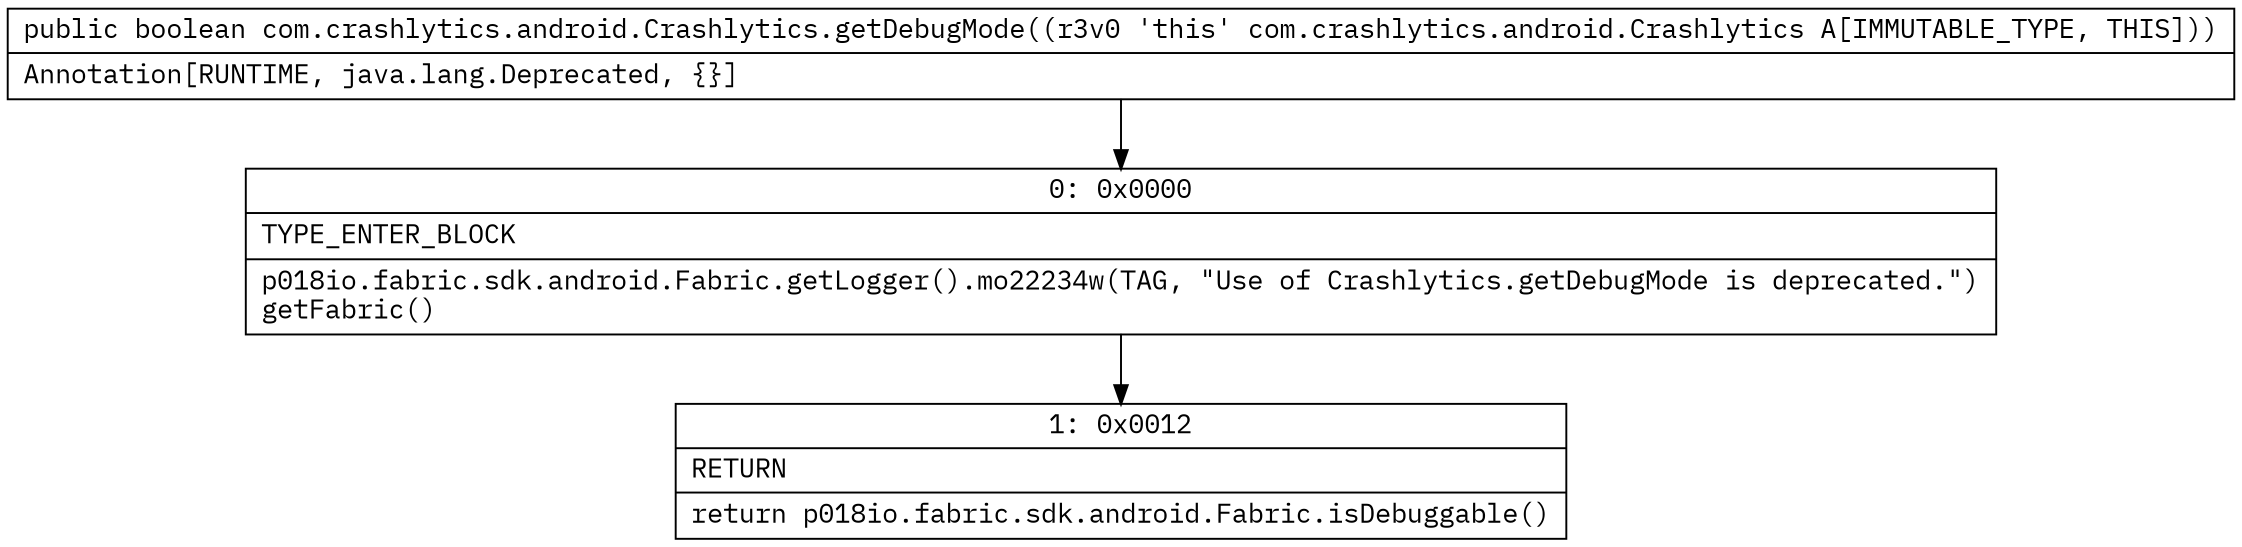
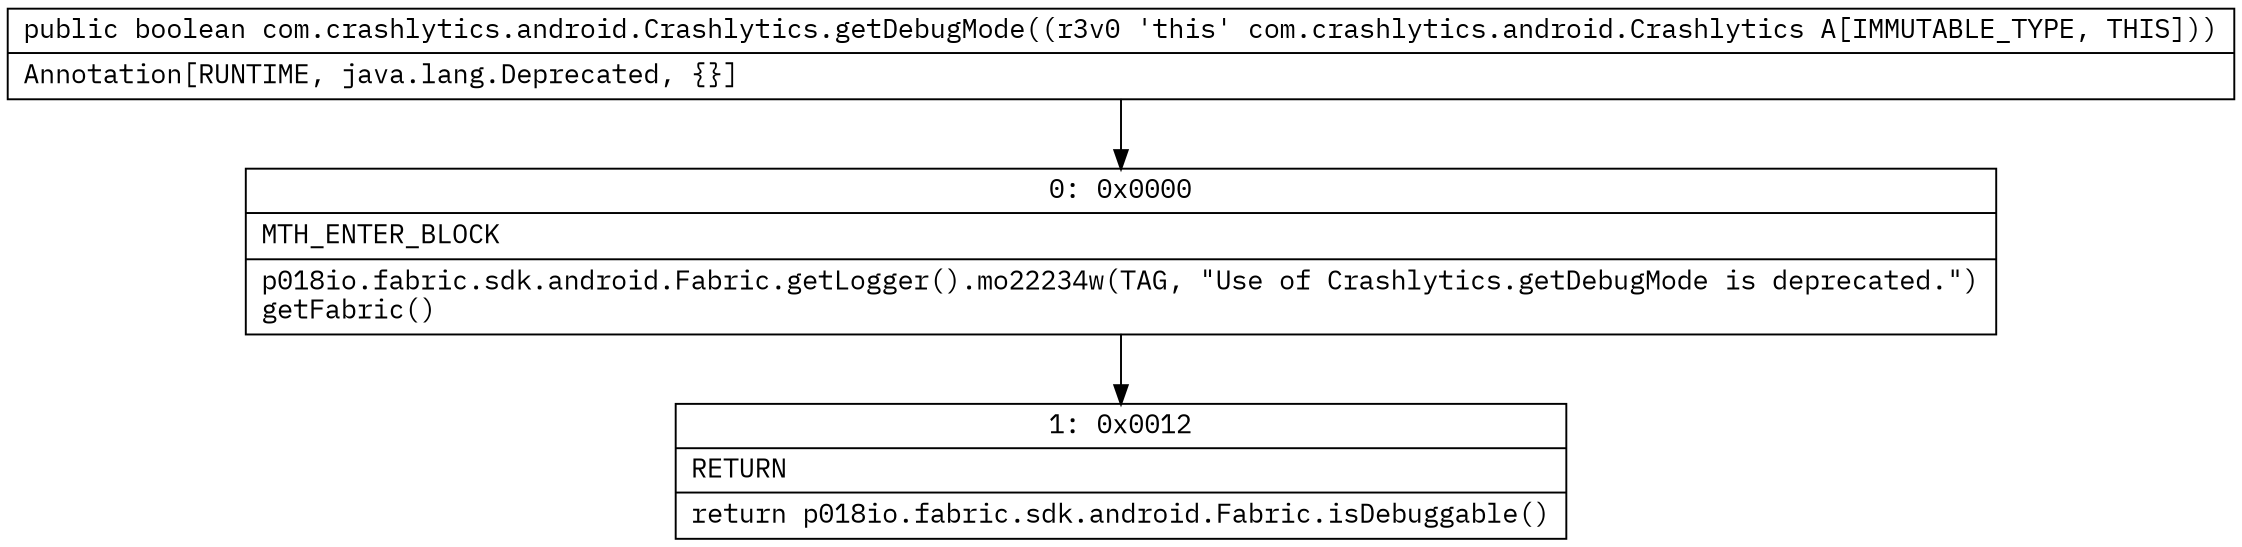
node "0: 0x0000": text "TYPE_ENTER_BLOCK" -> "MTH_ENTER_BLOCK"
